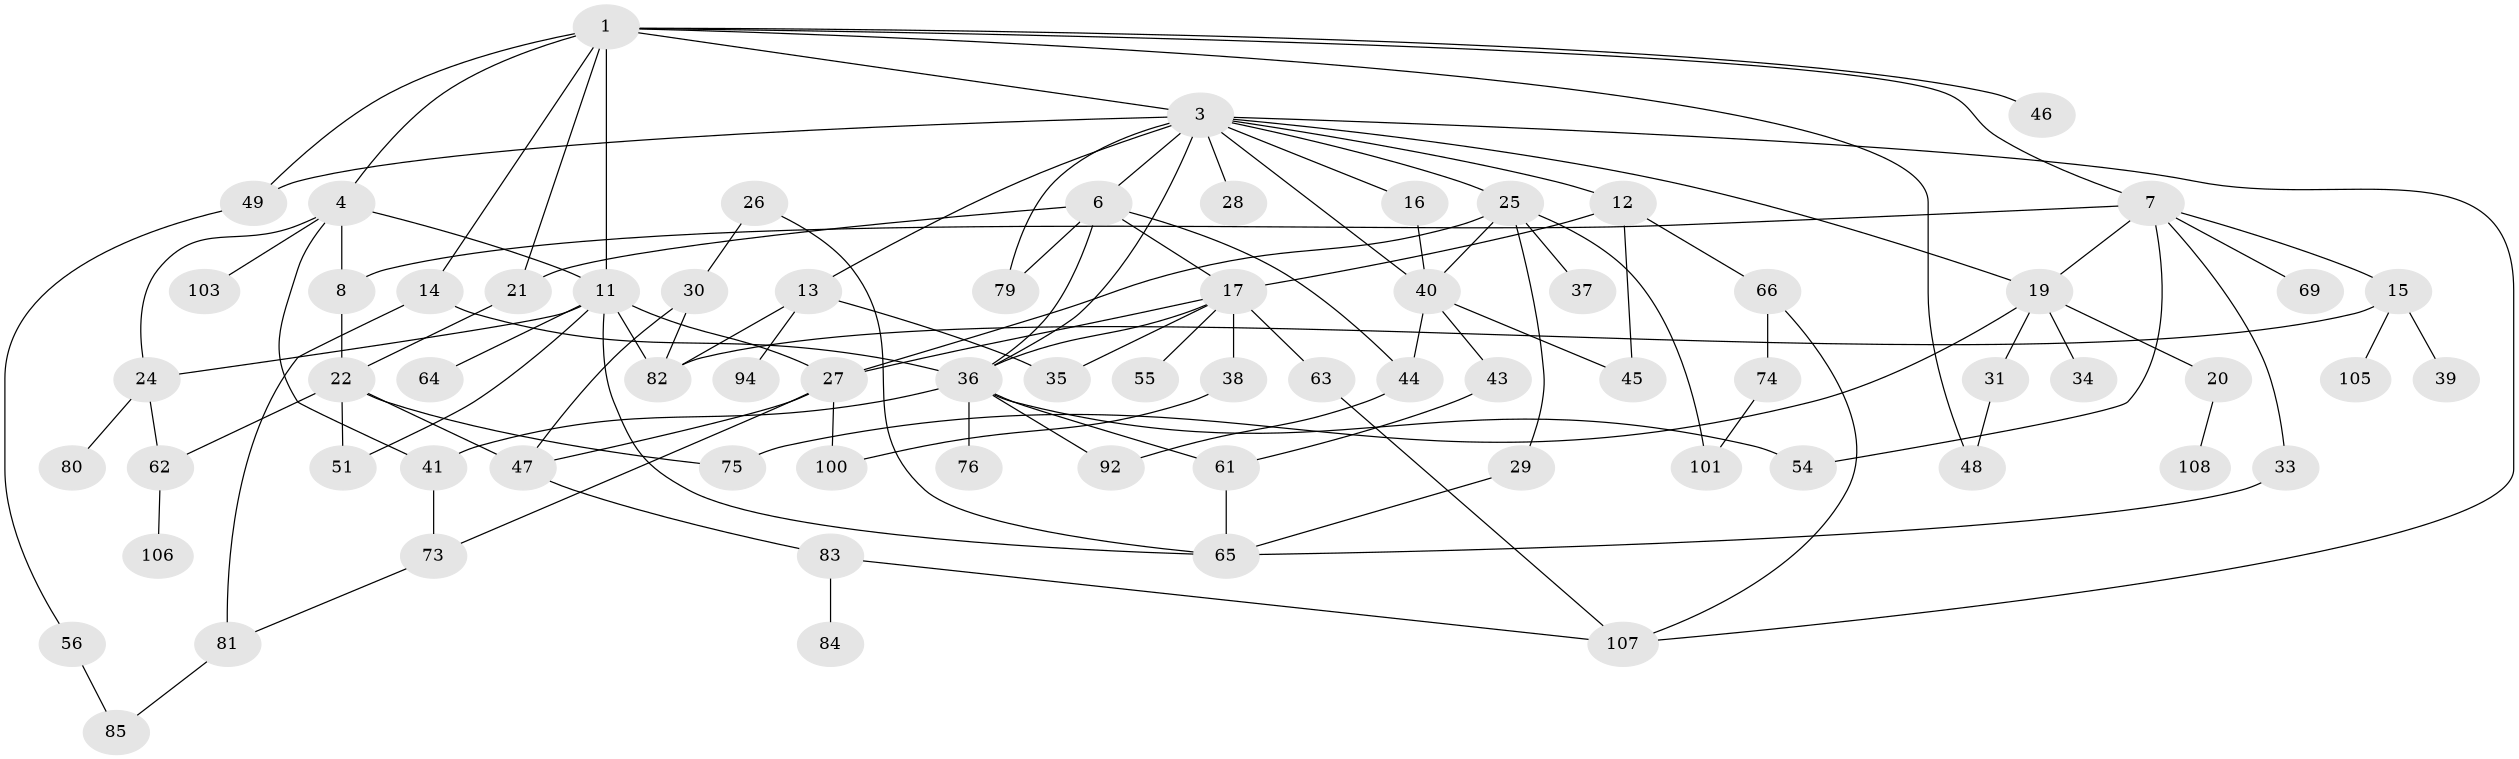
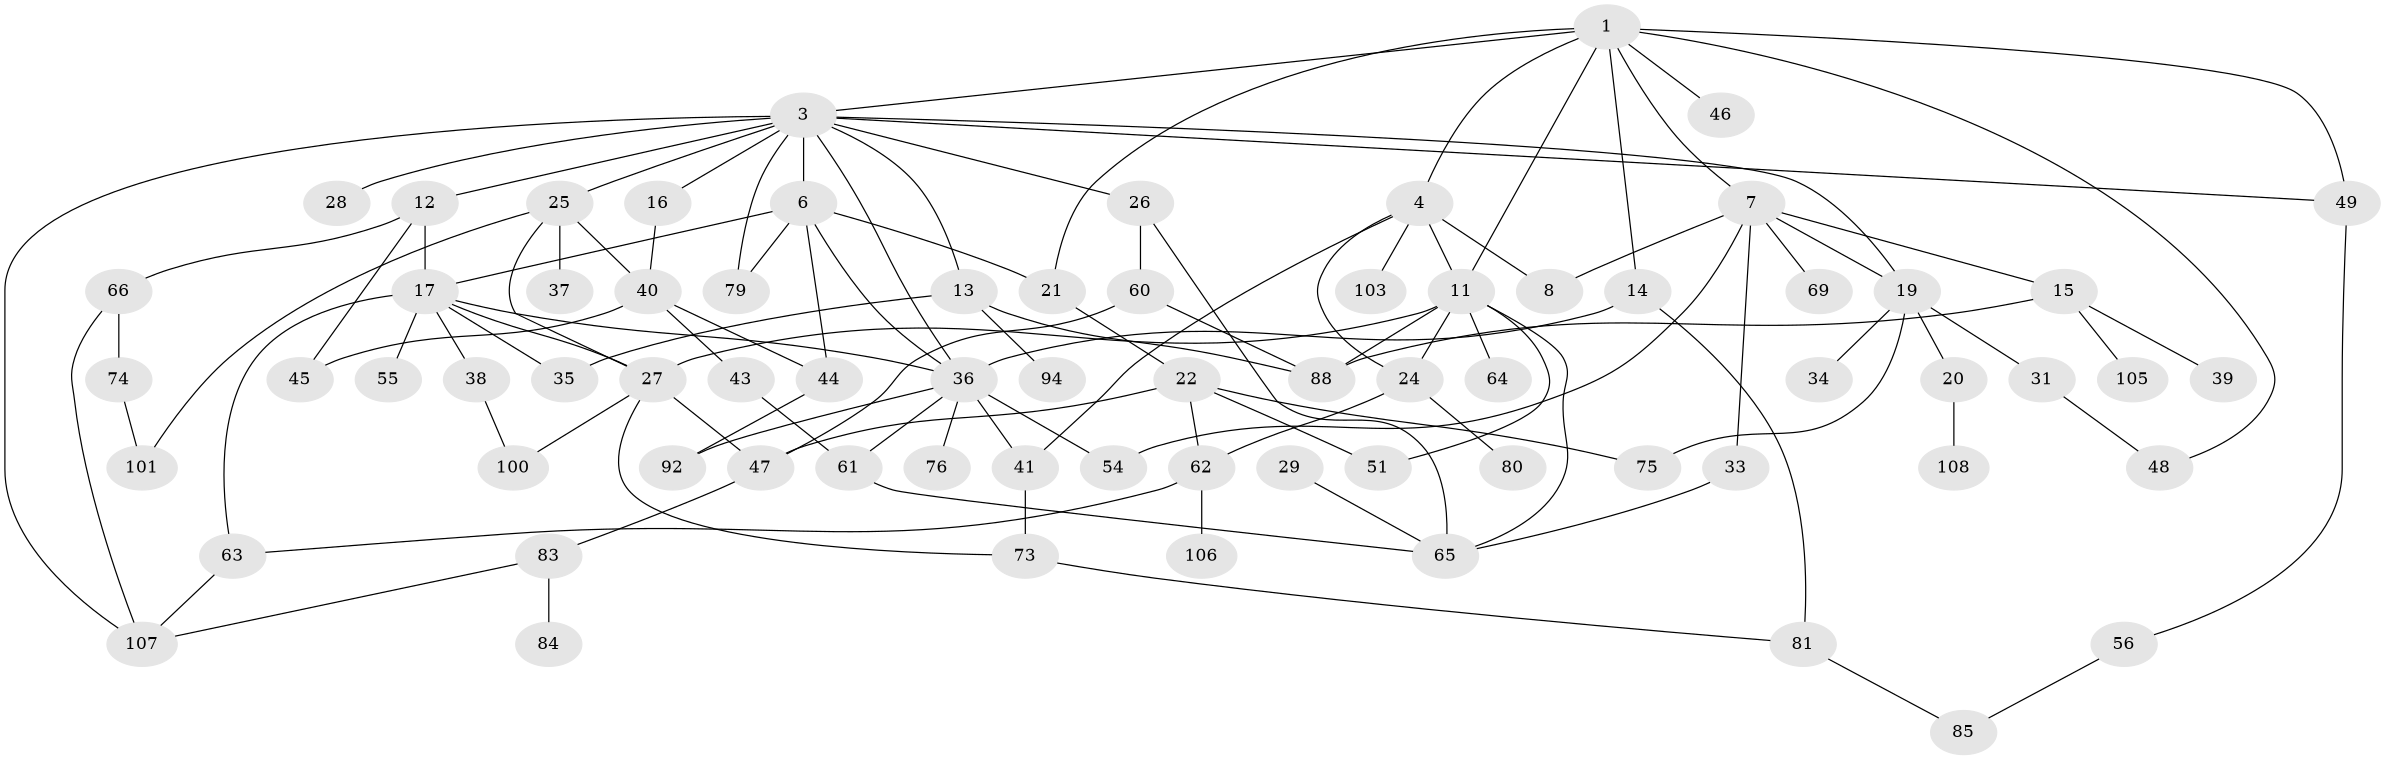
edge "3" -- "40": now "3" -- "26"
node "30": label "30" -> "60"
edge "25" -- "29": removed
edge "8" -- "22": removed
node "82": label "82" -> "88"
edge "62" -- "63": added
